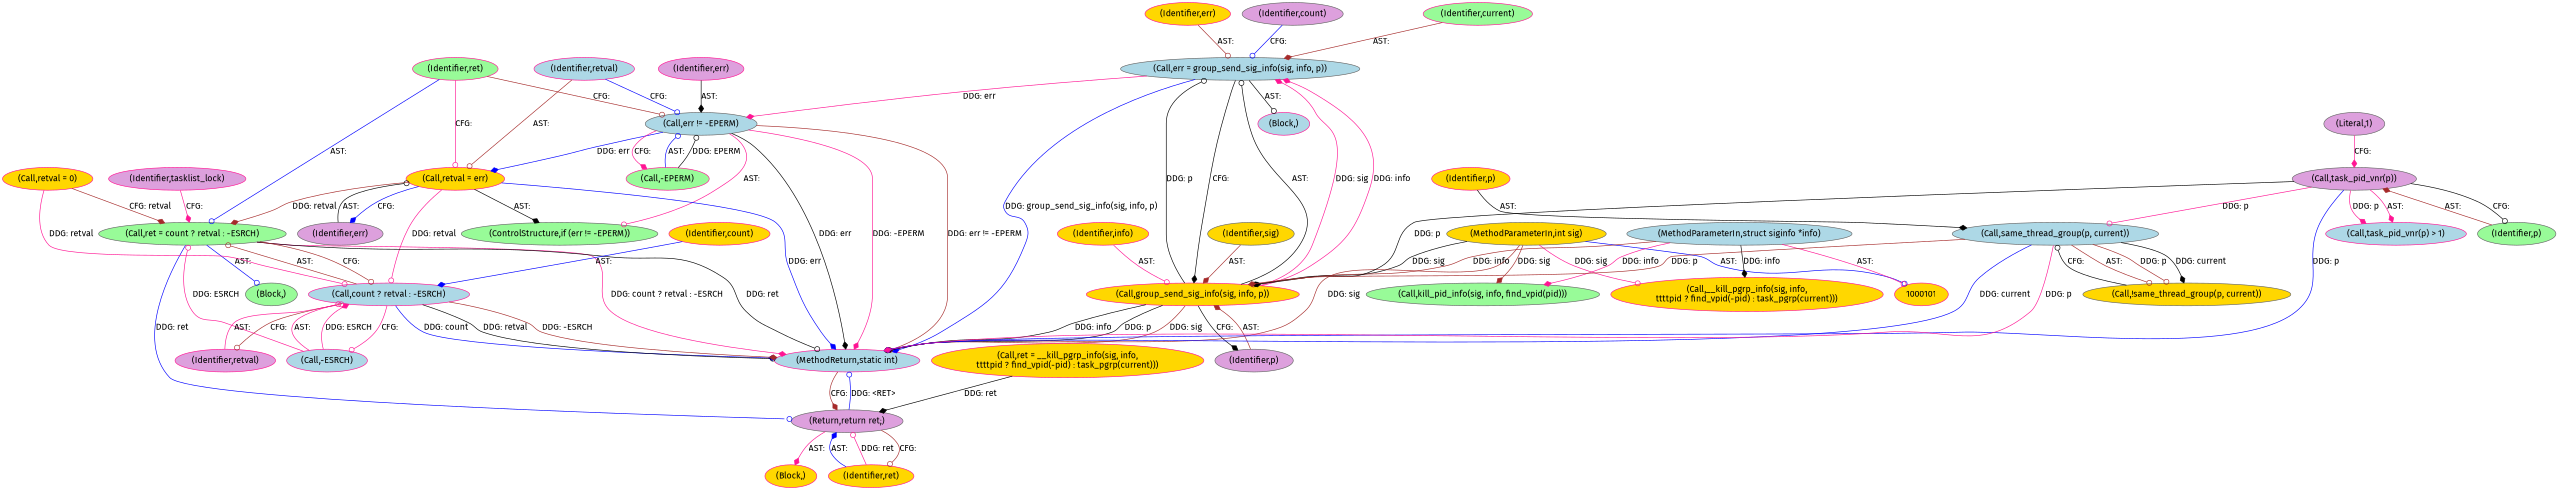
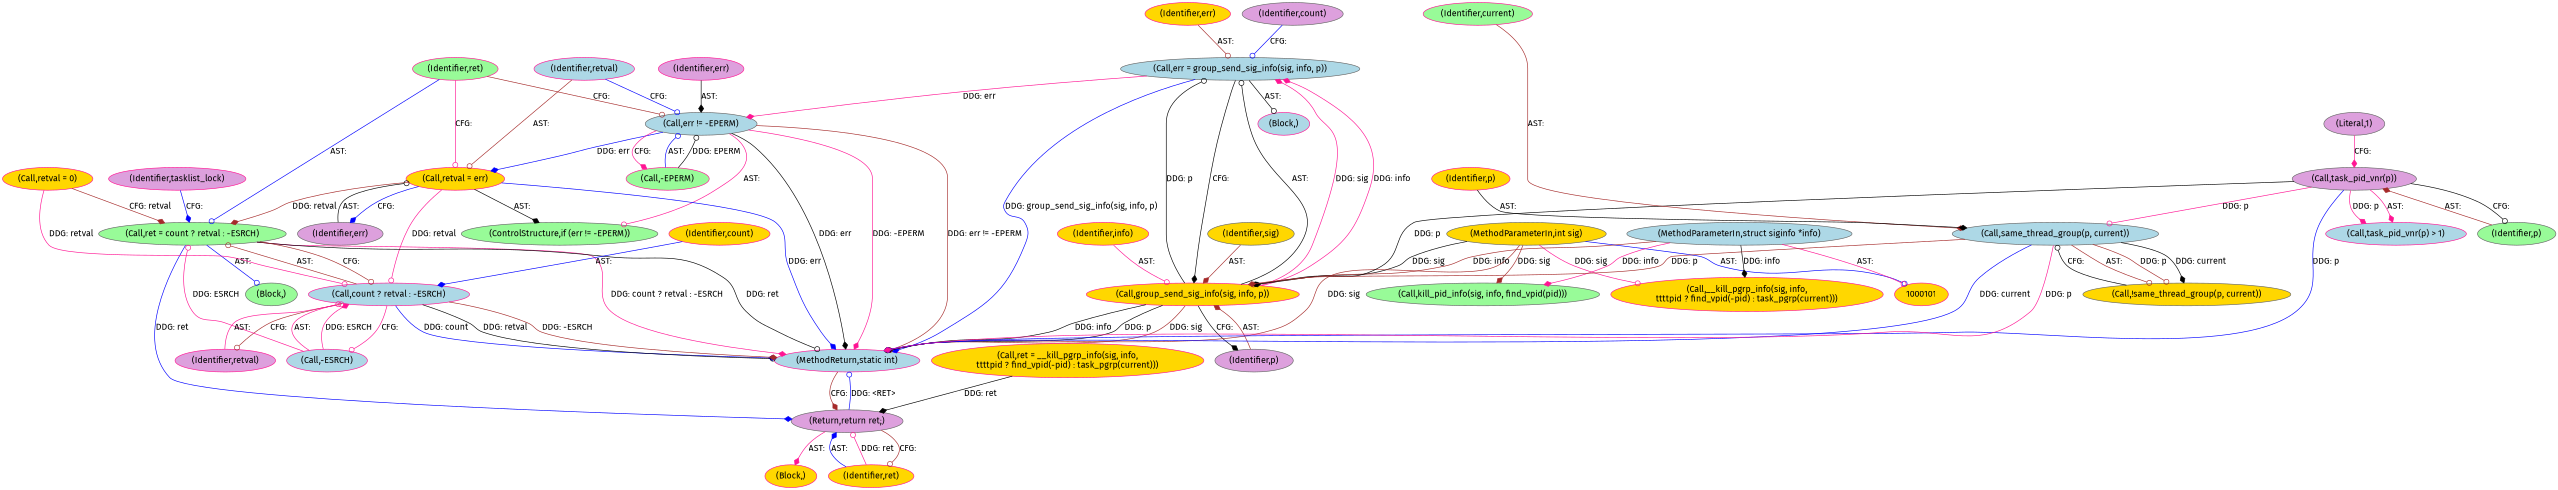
edge "(Identifier,current)" -> "(Call,err = group_send_sig_info(sig, info, p))": now "(Identifier,current)" -> "(Call,same_thread_group(p, current))"
edge "(Identifier,tasklist_lock)" -> "(Call,ret = count ? retval : -ESRCH)": color deeppink -> blue
edge "(Call,ret = count ? retval : -ESRCH)" -> "(Return,return ret;)": arrowhead odot -> diamond
